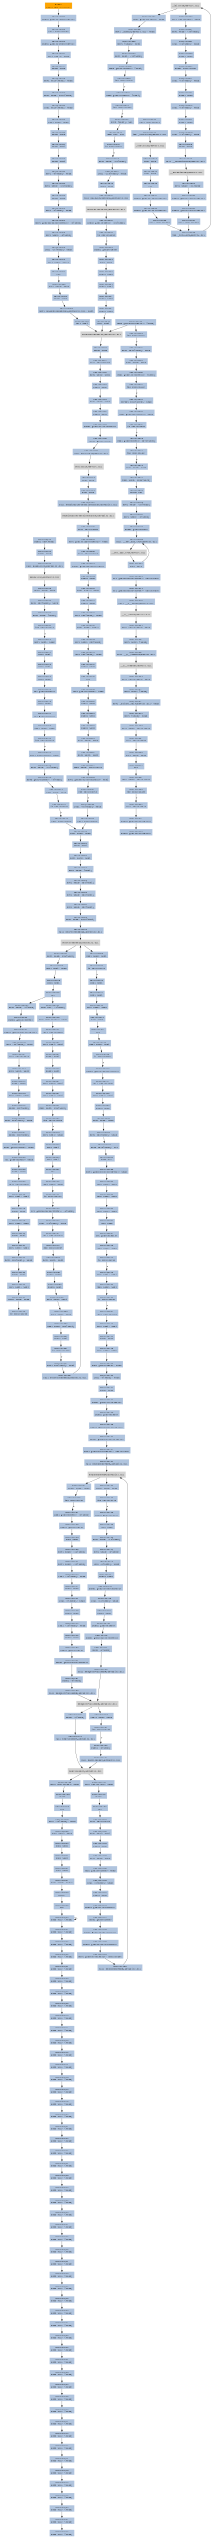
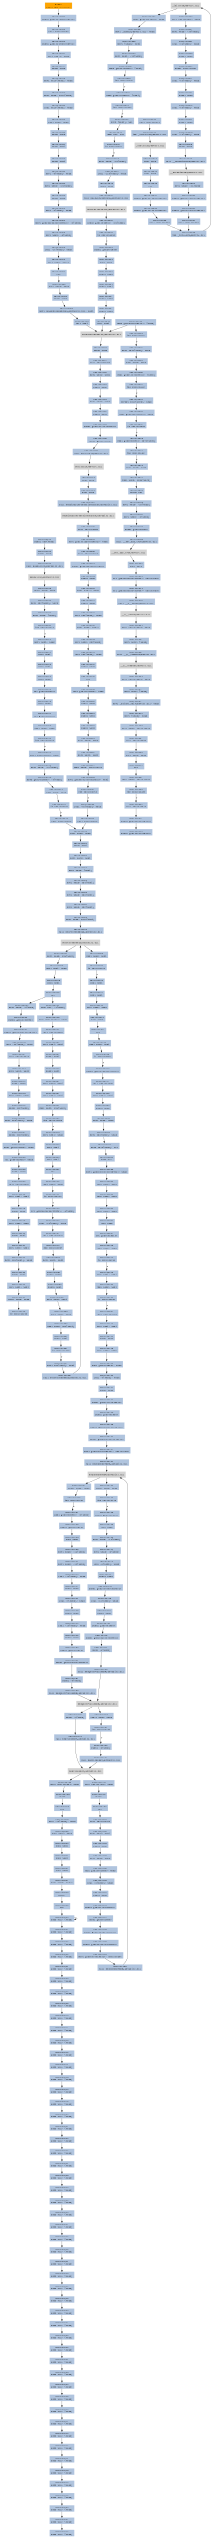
edge "0x01024a4c popl %ecx" -> "0x01024a46 call __set_app_type@msvcrt.dll": now "0x01024a4c popl %ecx" -> "0x01024a4d orl $0xffffffff<UINT8>, 0x01038b2c"
